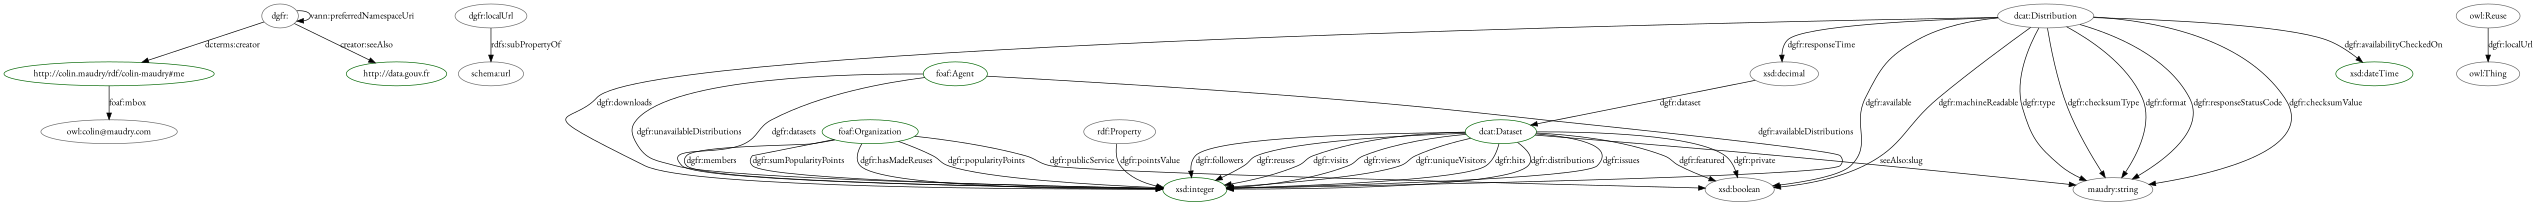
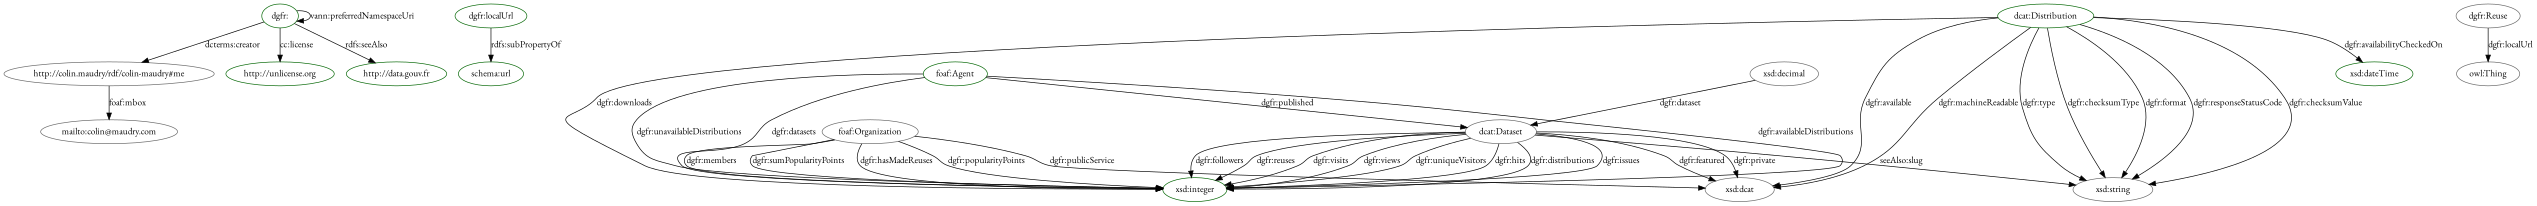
node "dgfr:": color gray40 -> darkgreen
node "dgfr:localUrl": color gray40 -> darkgreen
node "dcat:Distribution": color gray40 -> darkgreen
node "owl:Reuse": label "owl:Reuse" -> "dgfr:Reuse"
edge "dcat:Distribution" -> "xsd:decimal": removed, label "dgfr:responseTime"
edge "dgfr:" -> "http://data.gouv.fr": label "creator:seeAlso" -> "rdfs:seeAlso"
node "http://colin.maudry/rdf/colin-maudry#me": color darkgreen -> gray40
node "http://unlicense.org": added
node "schema:url": color gray40 -> darkgreen
edge "foaf:Agent" -> "dcat:Dataset": added, label "dgfr:published"
node "owl:colin@maudry.com": label "owl:colin@maudry.com" -> "mailto:colin@maudry.com"
node "foaf:Organization": color darkgreen -> gray40
node "rdf:Property": removed
node "dcat:Dataset": color darkgreen -> gray40
node "xsd:boolean": label "xsd:boolean" -> "xsd:dcat"
node "maudry:string": label "maudry:string" -> "xsd:string"
